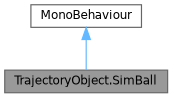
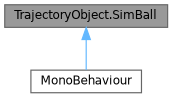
edge "TrajectoryObject.SimBall" -> "MonoBehaviour": reversed
